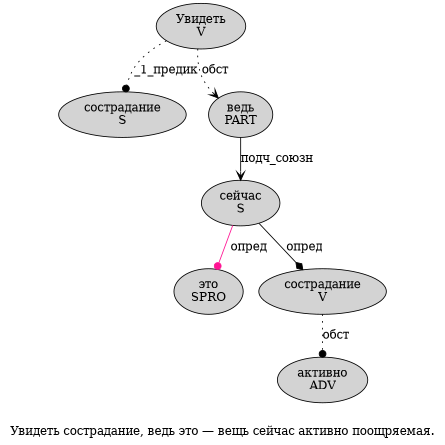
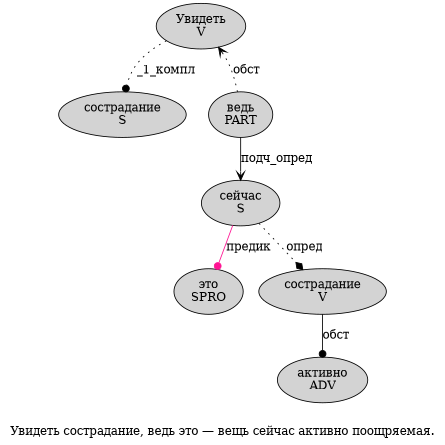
edge "Увидеть V" -> "сострадание S": label "_1_предик" -> "_1_компл"
edge "Увидеть V" -> "ведь PART": reversed
edge "ведь PART" -> "сейчас S": label "подч_союзн" -> "подч_опред"
edge "сейчас S" -> "сострадание V": style solid -> dotted
edge "сейчас S" -> "это SPRO": label "опред" -> "предик"
edge "сострадание V" -> "активно ADV": style dotted -> solid
